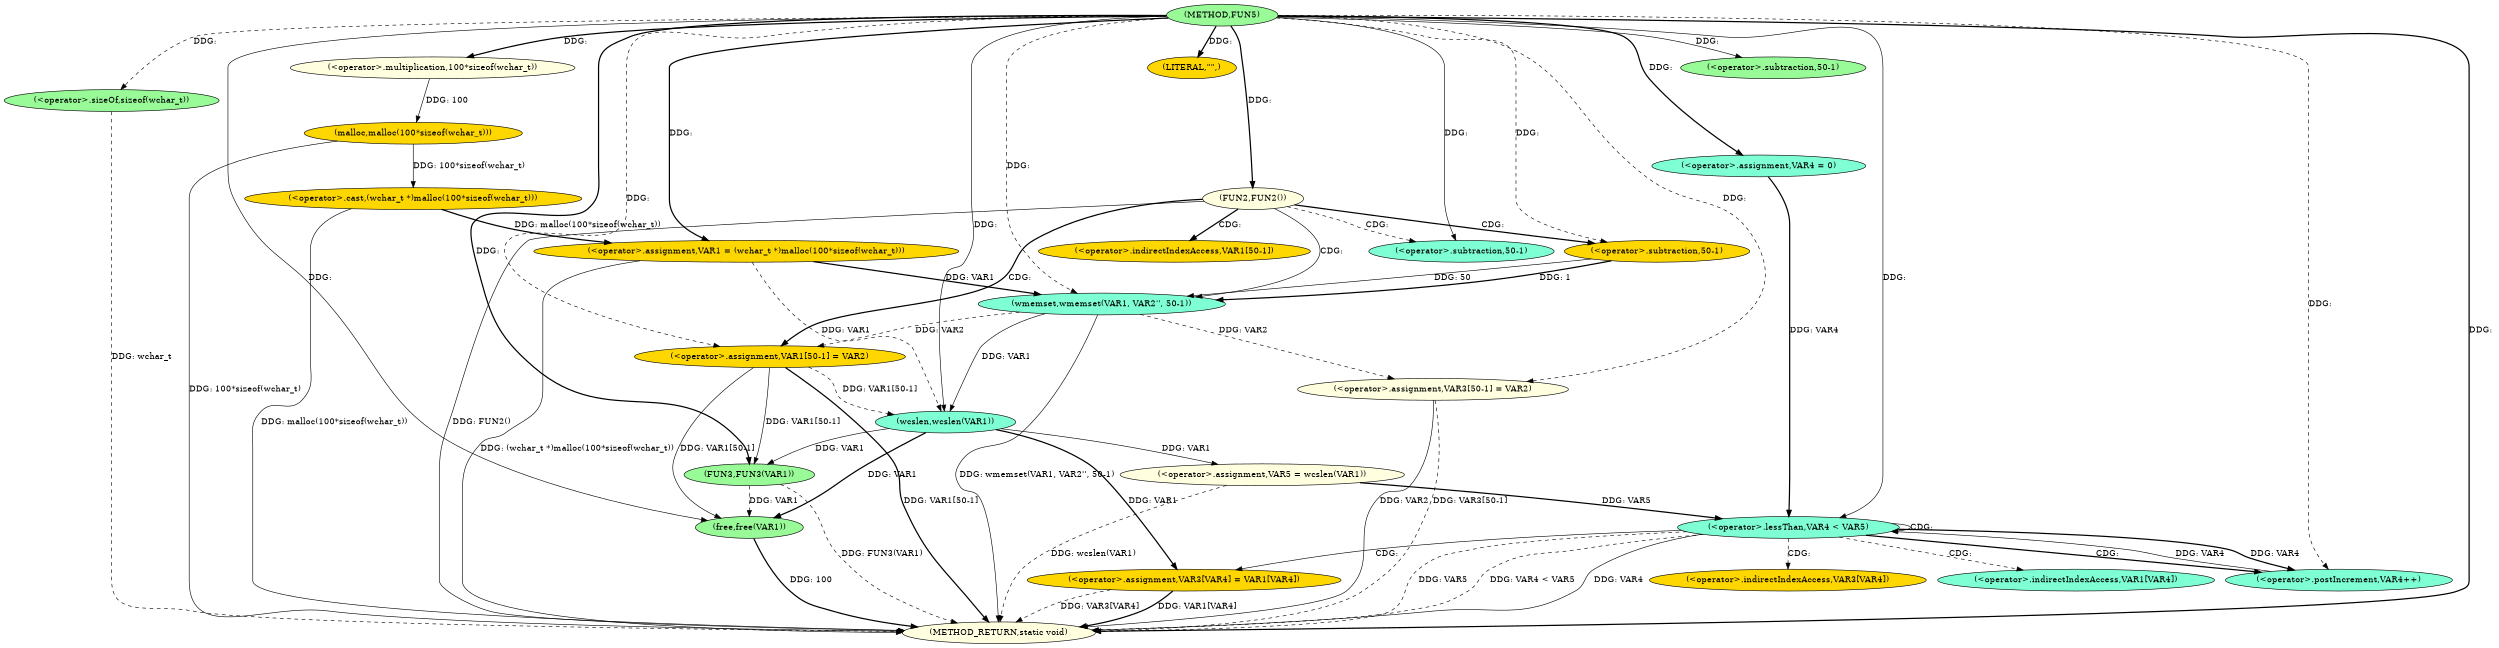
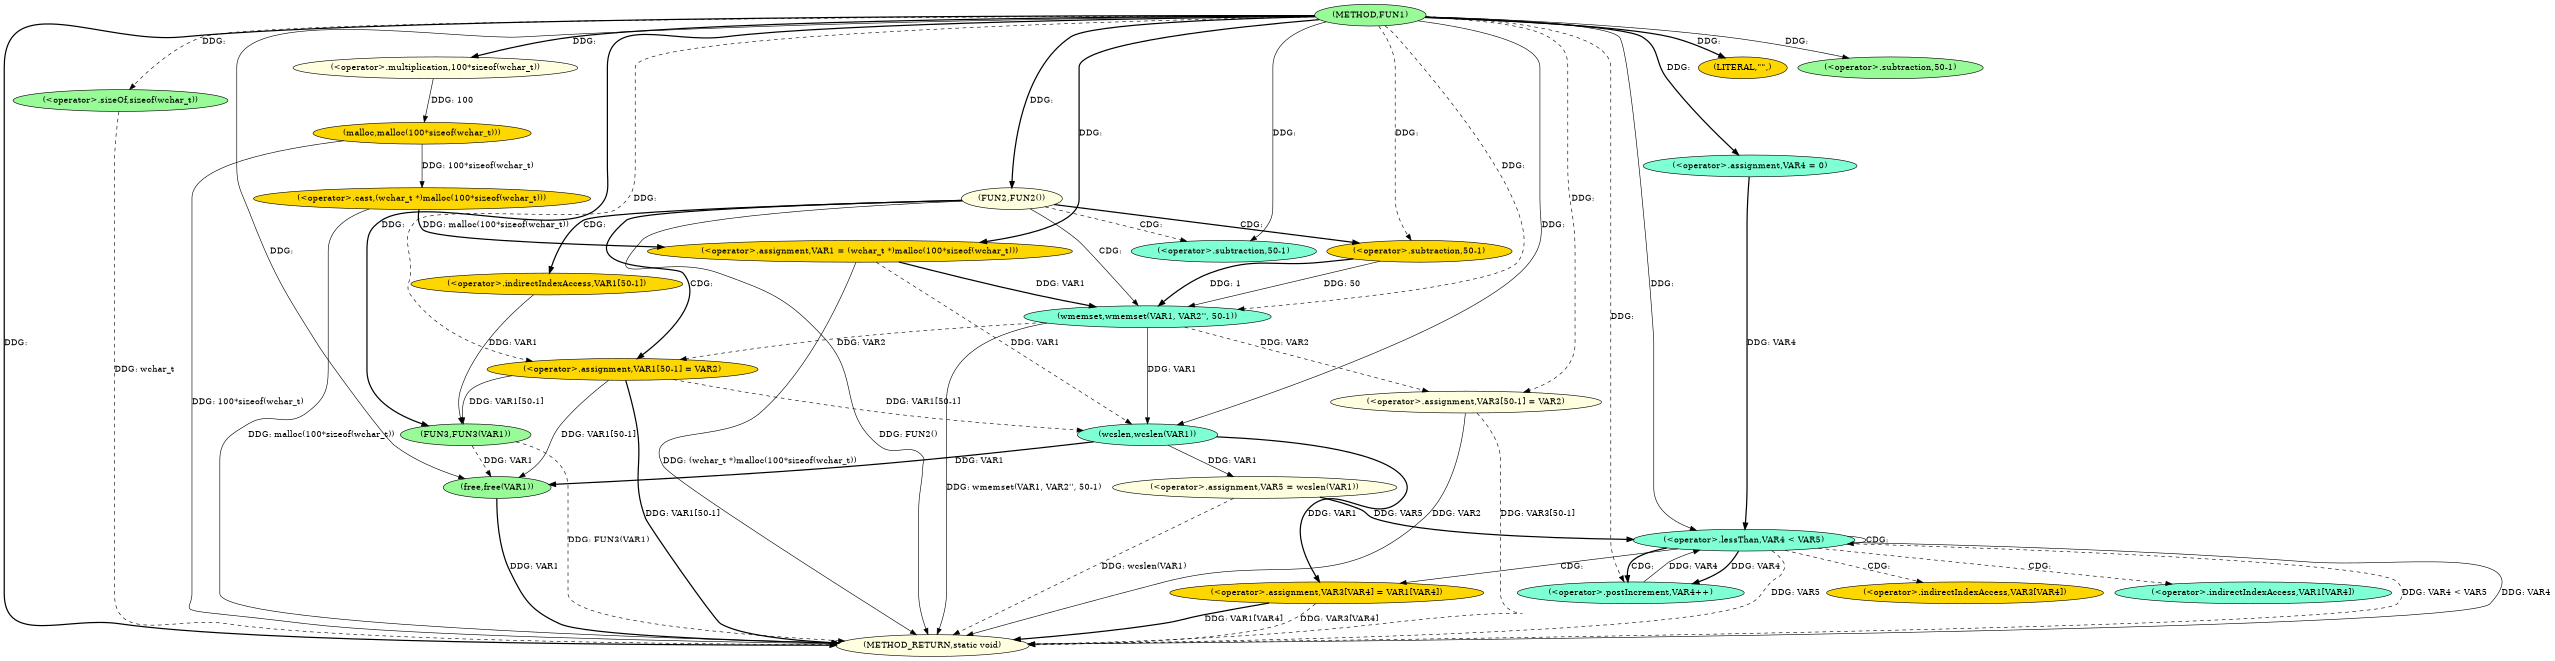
node "(METHOD,FUN5)": label "(METHOD,FUN5)" -> "(METHOD,FUN1)"
edge "(wcslen,wcslen(VAR1))" -> "(FUN3,FUN3(VAR1))": now "(<operator>.indirectIndexAccess,VAR1[50-1])" -> "(FUN3,FUN3(VAR1))"
edge "(free,free(VAR1))" -> "(METHOD_RETURN,static void)": label "DDG: 100" -> "DDG: VAR1"
